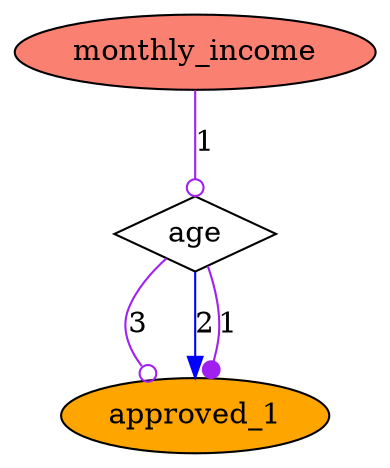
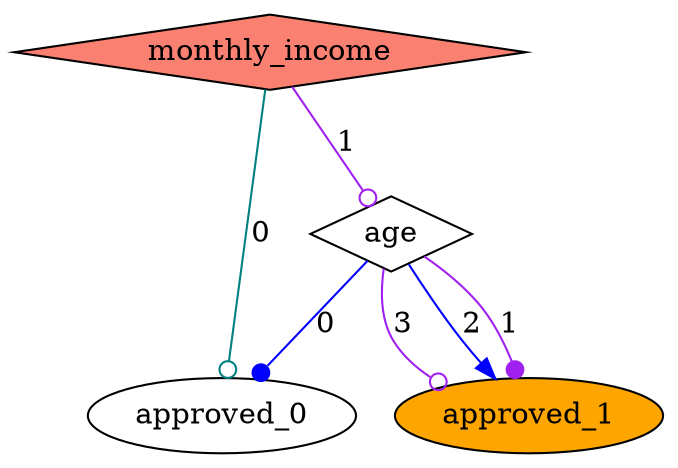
node "monthly_income": shape ellipse -> diamond
node "approved_0": added
